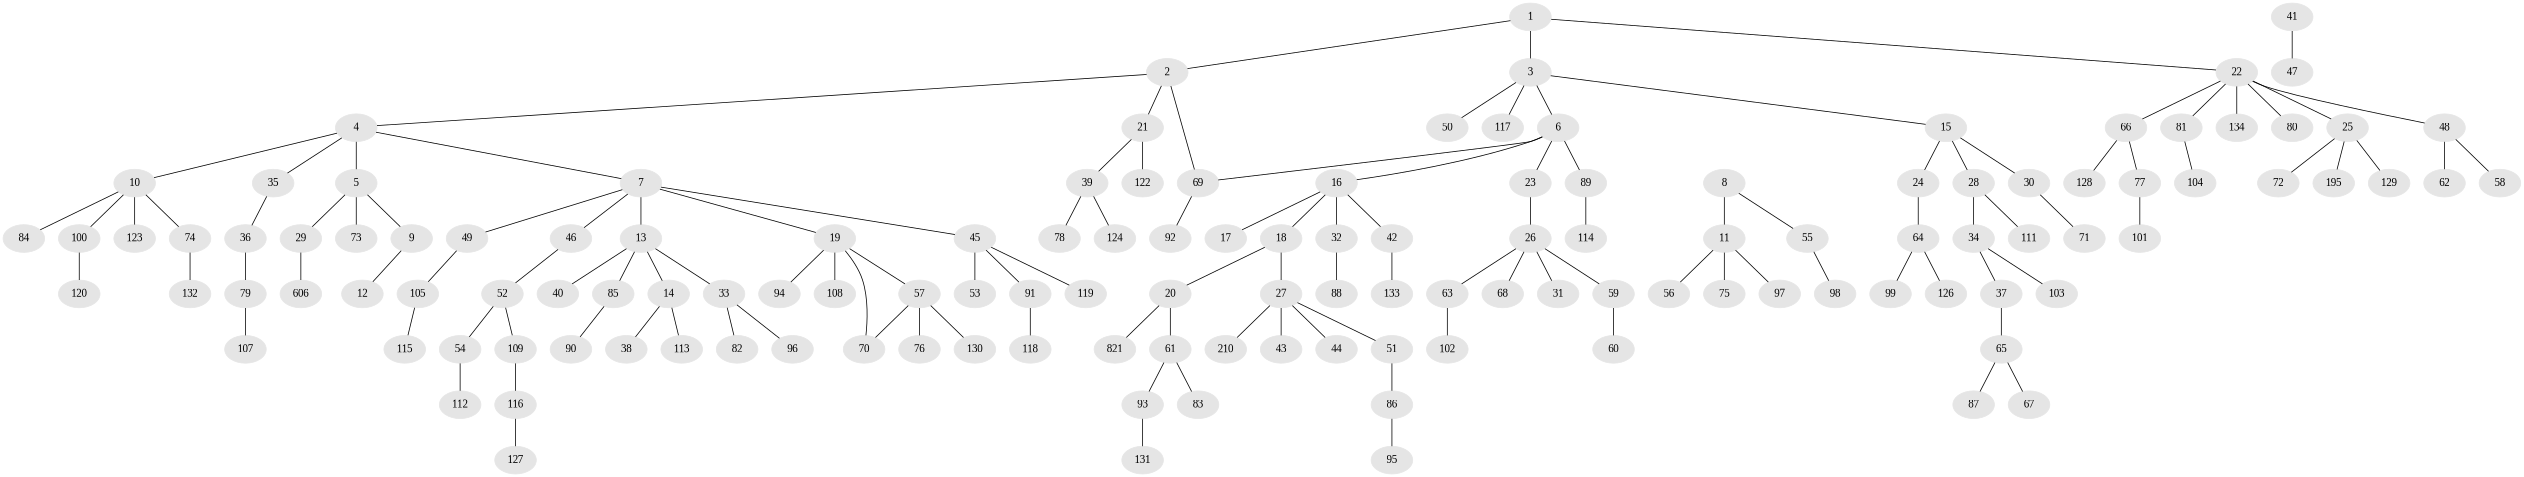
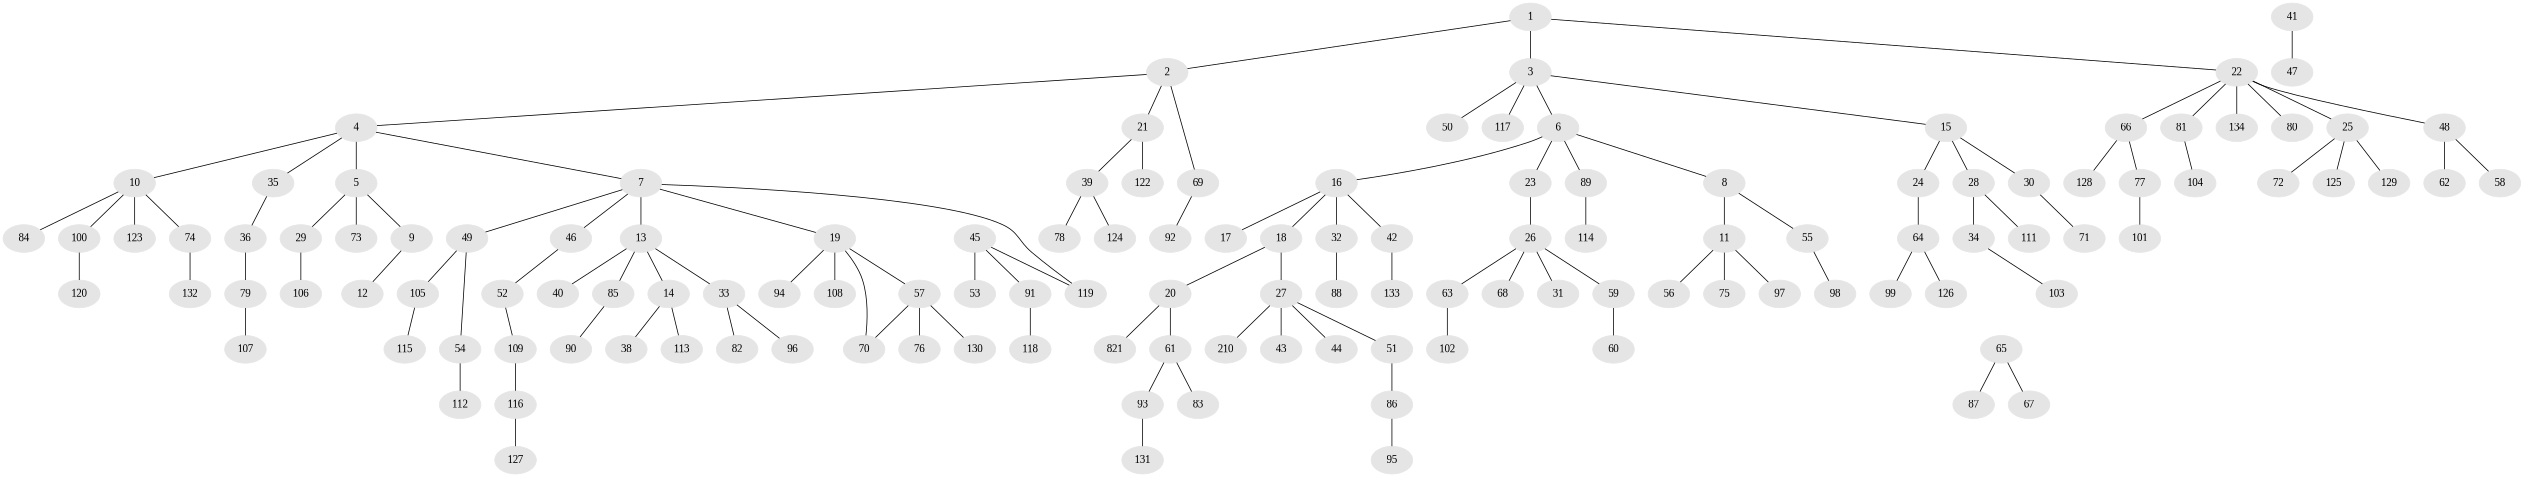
edge "6" -- "69": now "6" -- "8"
node "195": label "195" -> "125"
edge "7" -- "45": now "7" -- "119"
node "606": label "606" -> "106"
node "37": removed
edge "52" -- "54": now "49" -- "54"
